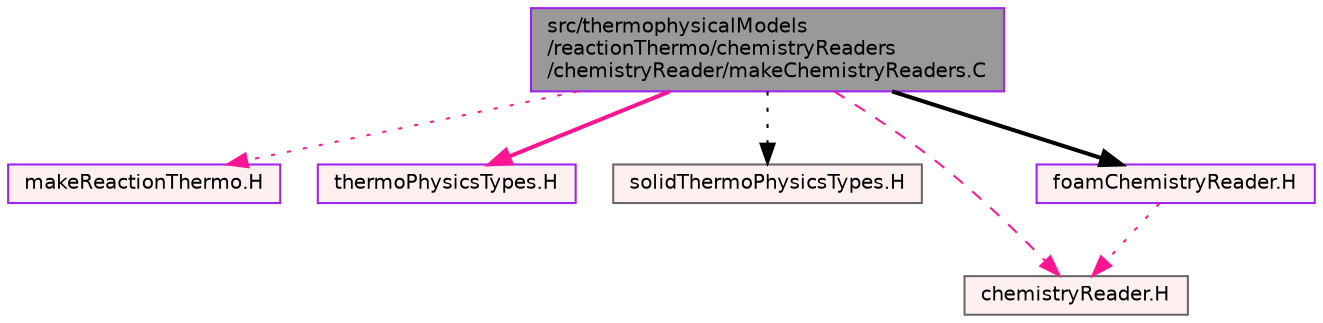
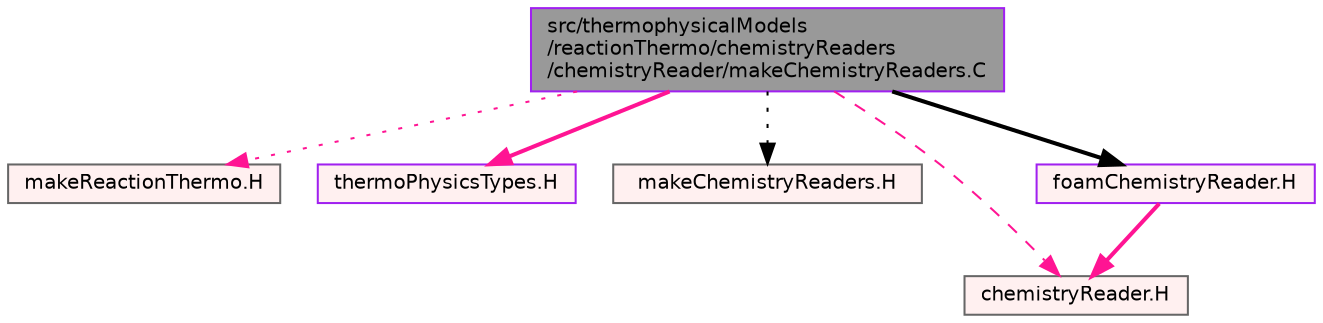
node "makeReactionThermo.H": color purple -> gray40
node "solidThermoPhysicsTypes.H": label "solidThermoPhysicsTypes.H" -> "makeChemistryReaders.H"
edge "foamChemistryReader.H" -> "chemistryReader.H": style dotted -> bold
